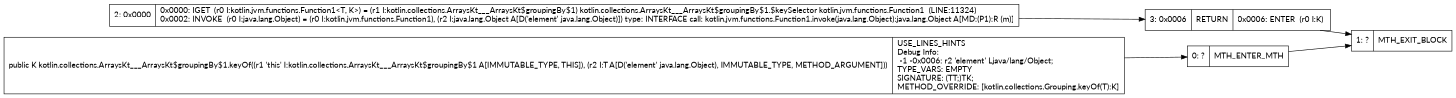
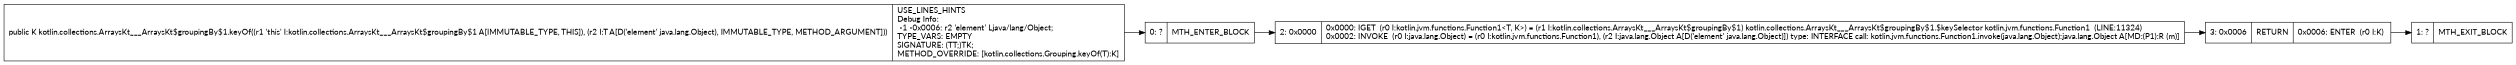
edge "0: ?" -> "1: ?": now "0: ?" -> "2: 0x0000"
node "0: ?": text "MTH_ENTER_MTH" -> "MTH_ENTER_BLOCK"
